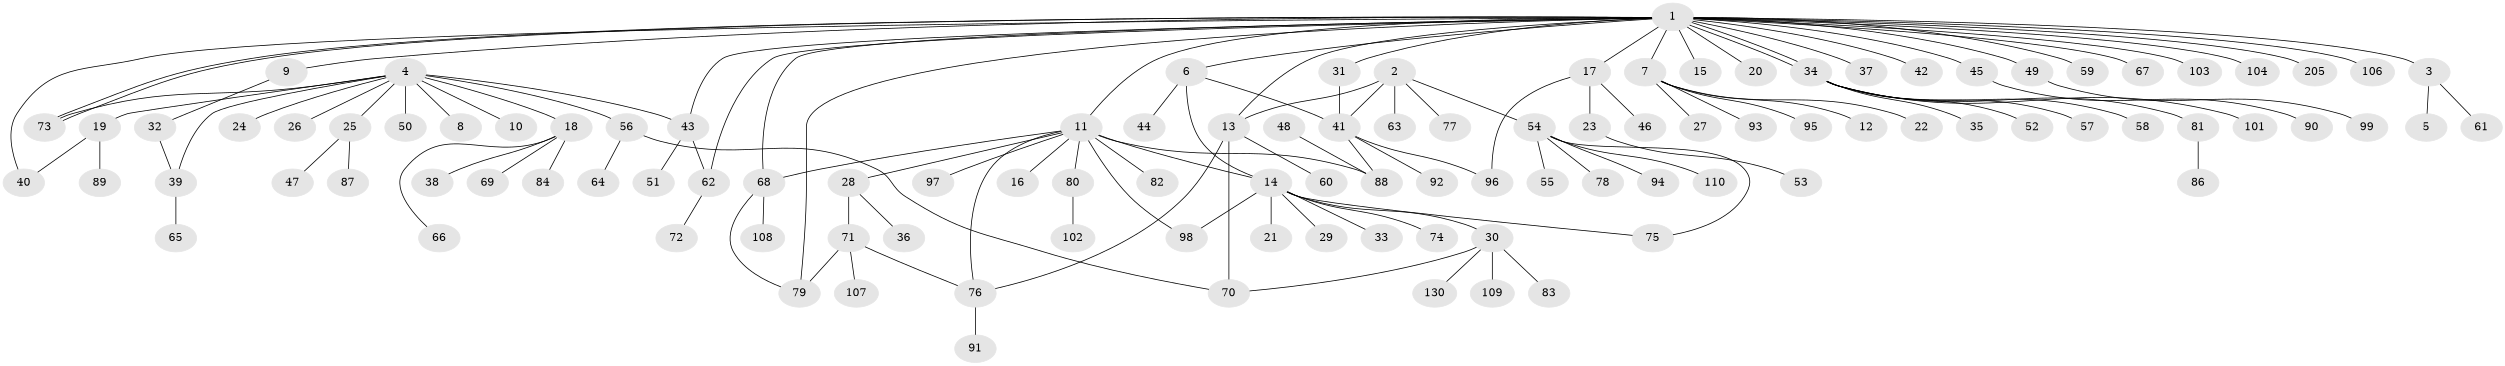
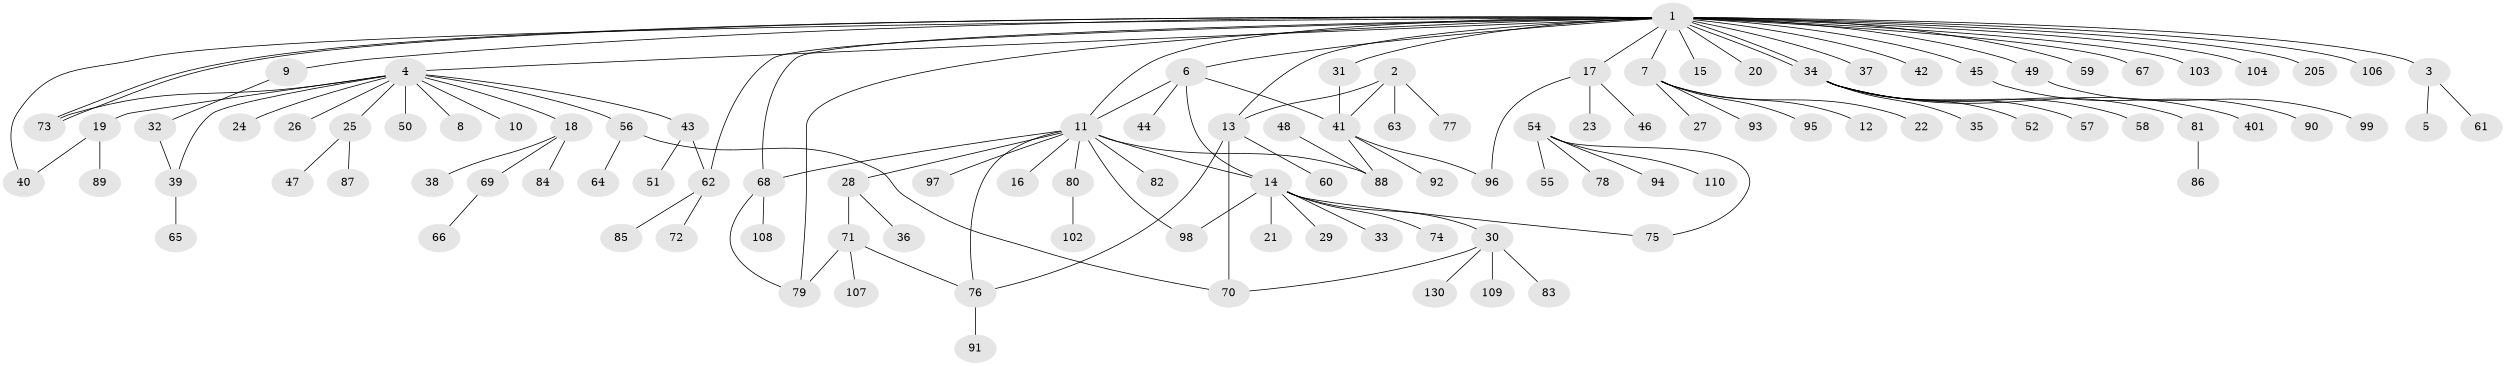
edge "1" -- "43": now "1" -- "4"
edge "6" -- "11": added
edge "2" -- "54": removed
node "101": label "101" -> "401"
edge "18" -- "66": now "69" -- "66"
node "53": removed
node "85": added
